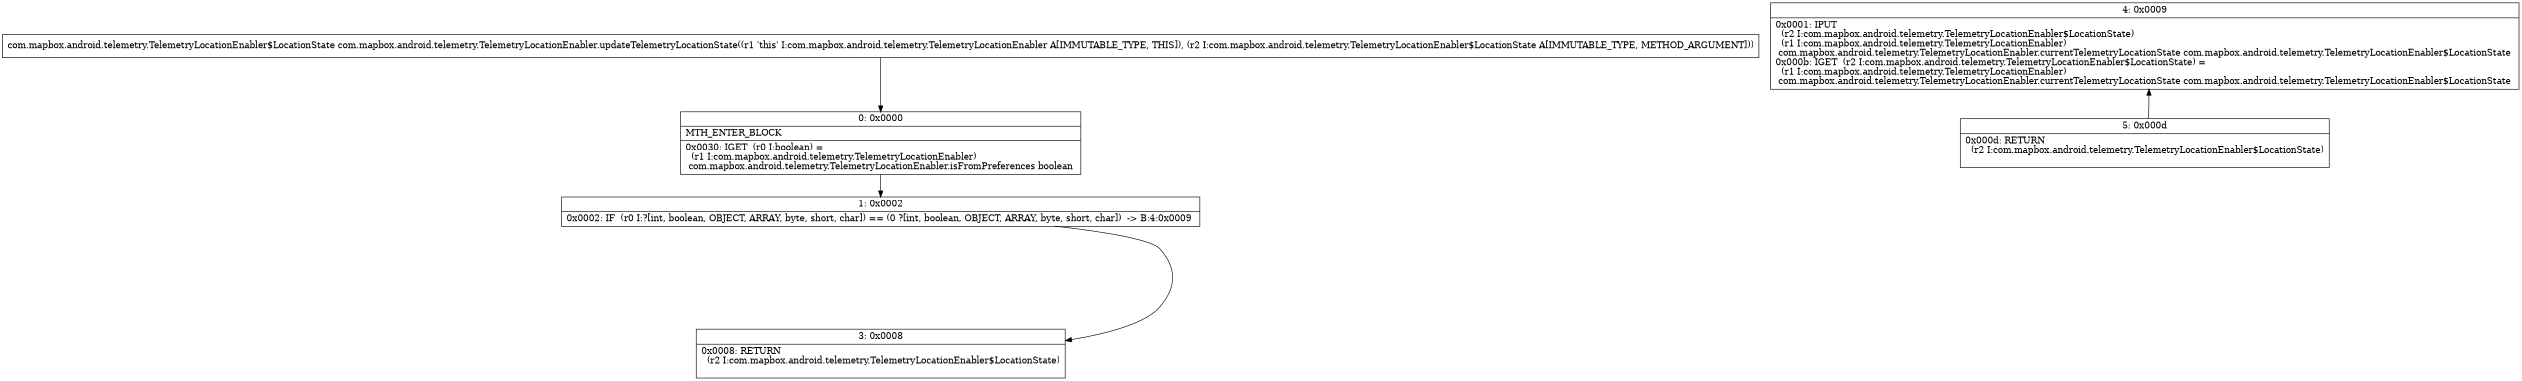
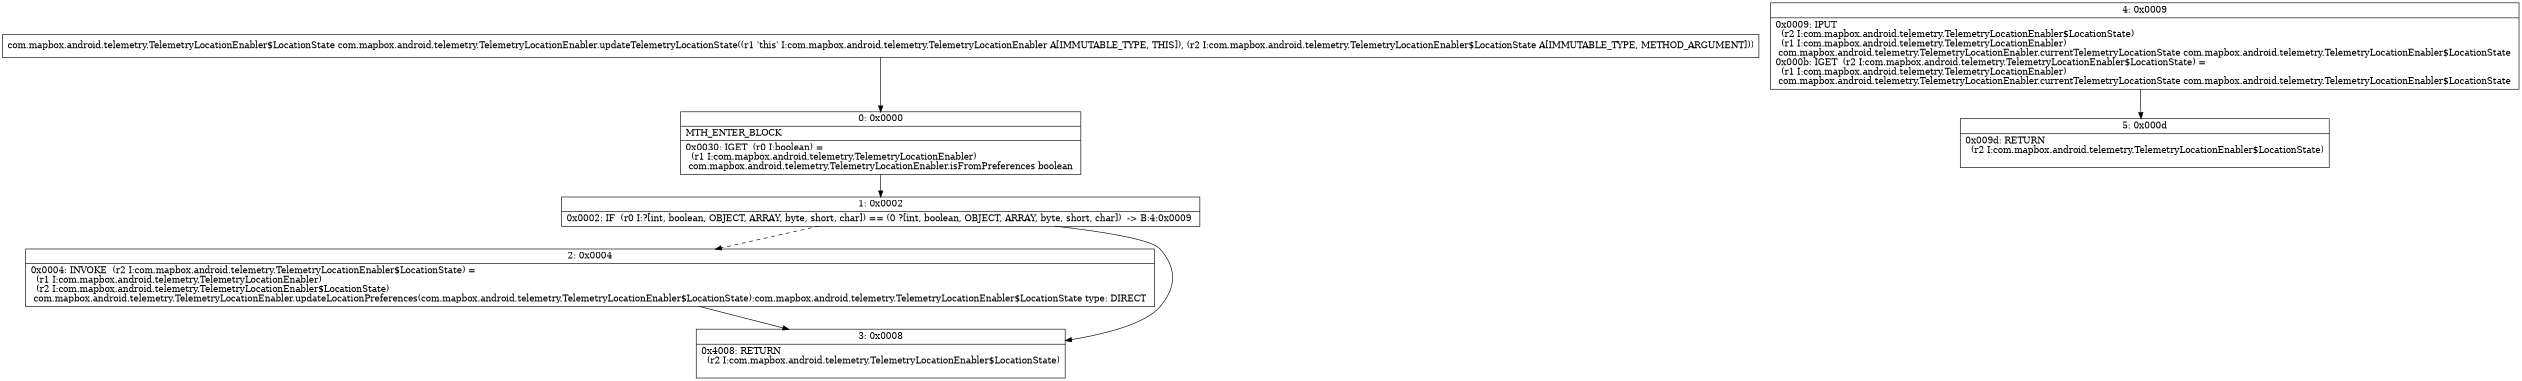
node "4: 0x0009": text "0x0001: IPUT" -> "0x0009: IPUT"
edge "5: 0x000d" -> "4: 0x0009": reversed
node "5: 0x000d": text "0x000d: RETURN" -> "0x009d: RETURN"
node "2: 0x0004": added
node "3: 0x0008": text "0x0008: RETURN" -> "0x4008: RETURN"
